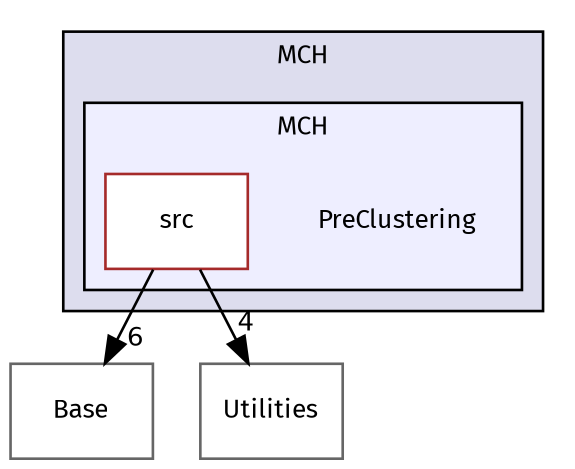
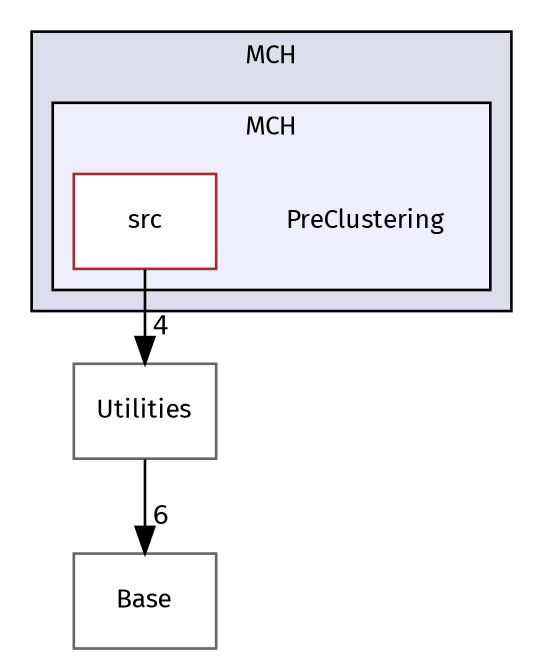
edge "src" -> "Base": now "Utilities" -> "Base"
